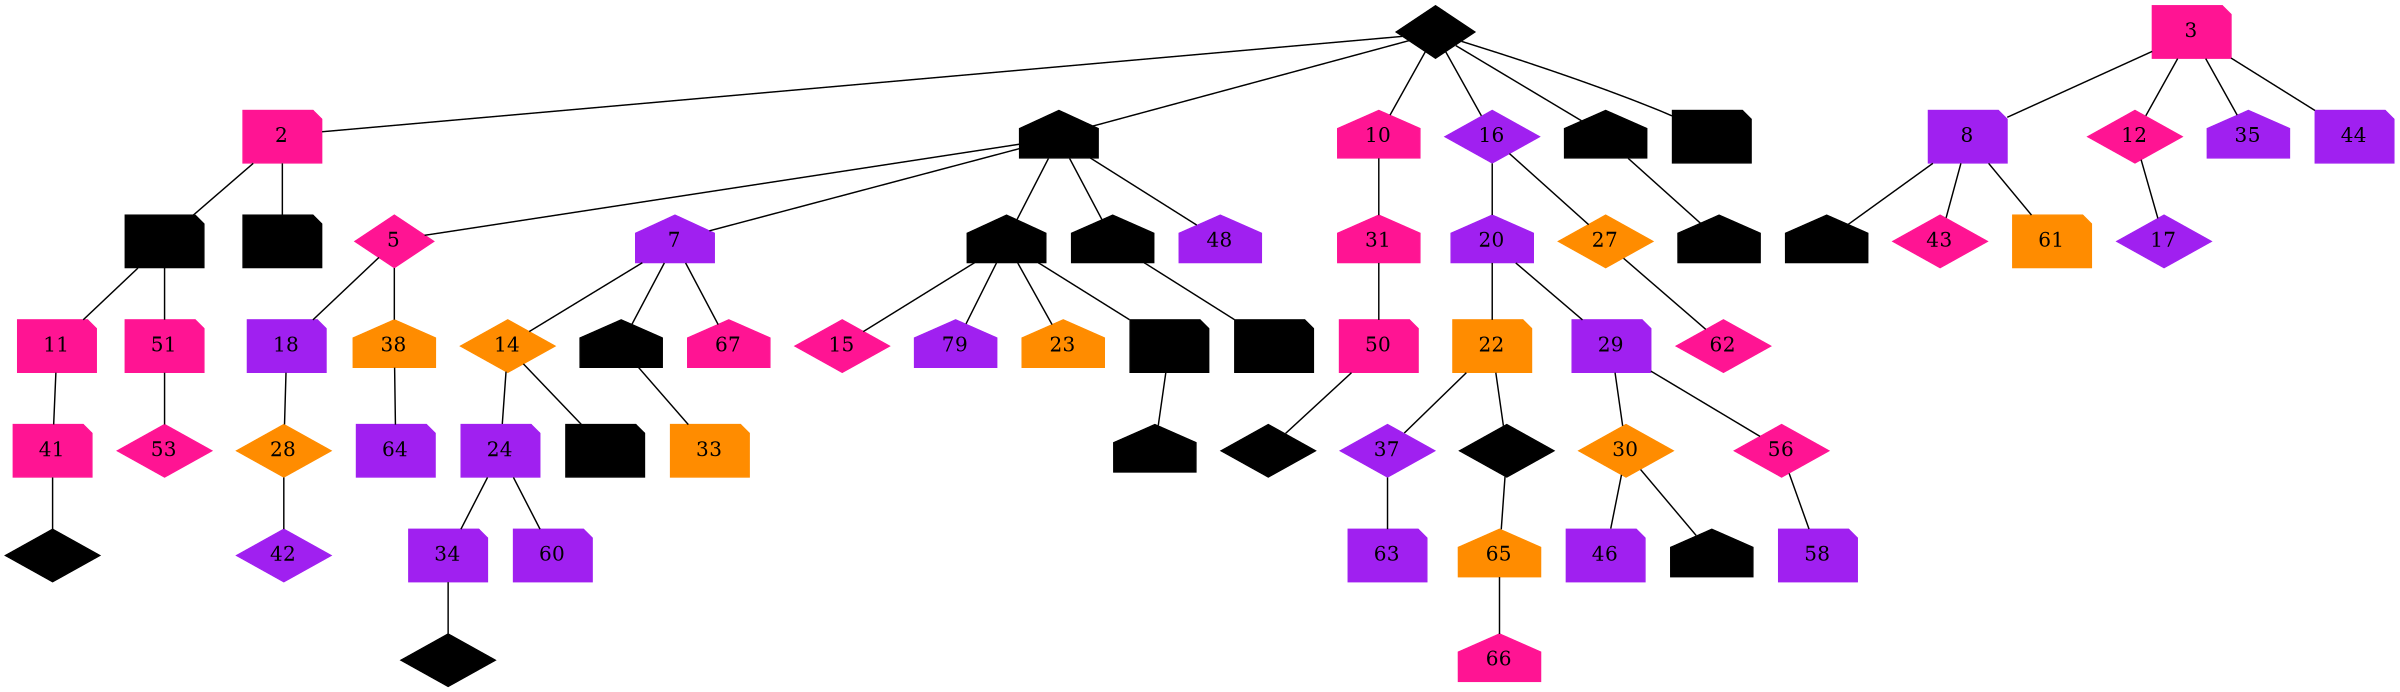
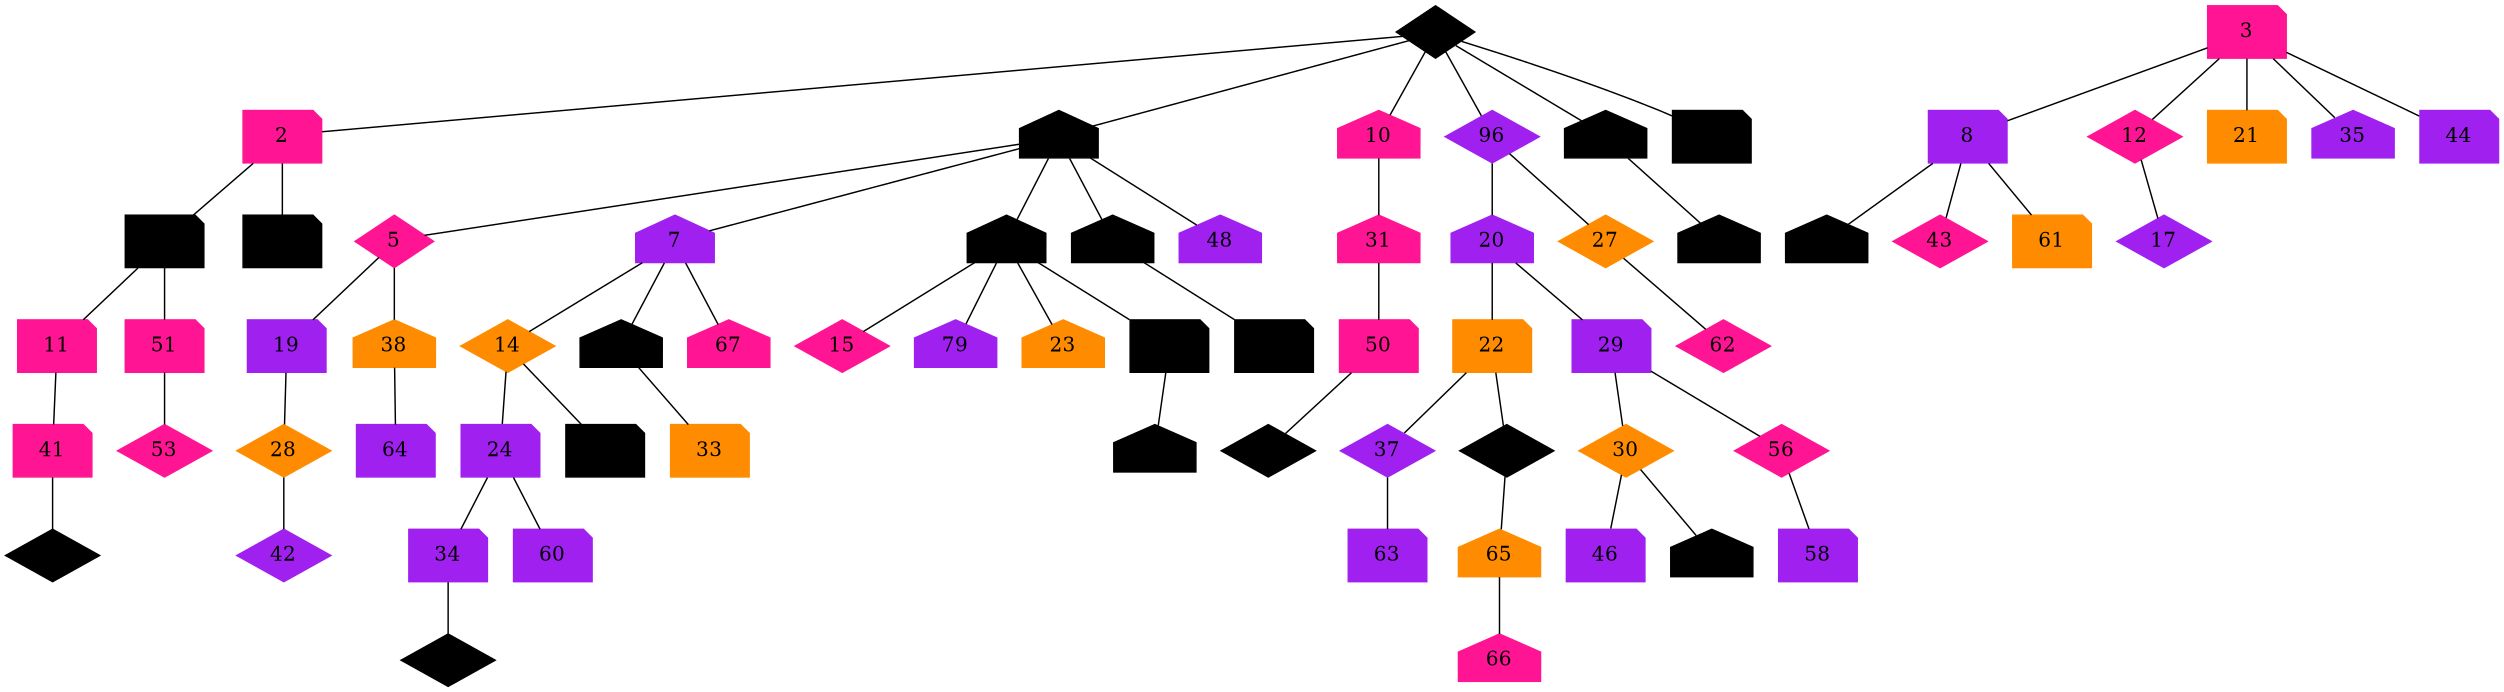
node "16": label "16" -> "96"
node "21": added
node "18": label "18" -> "19"
